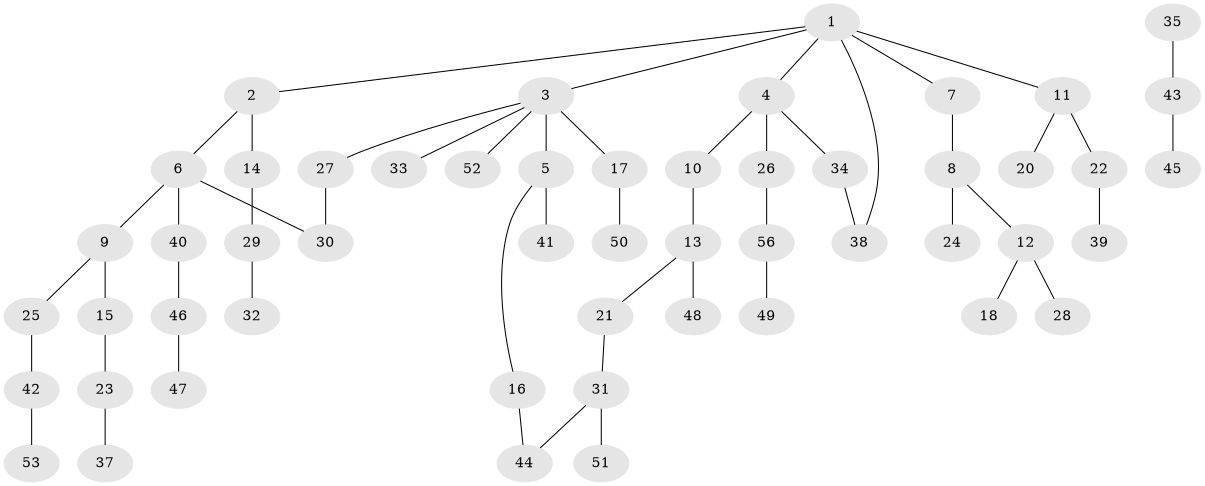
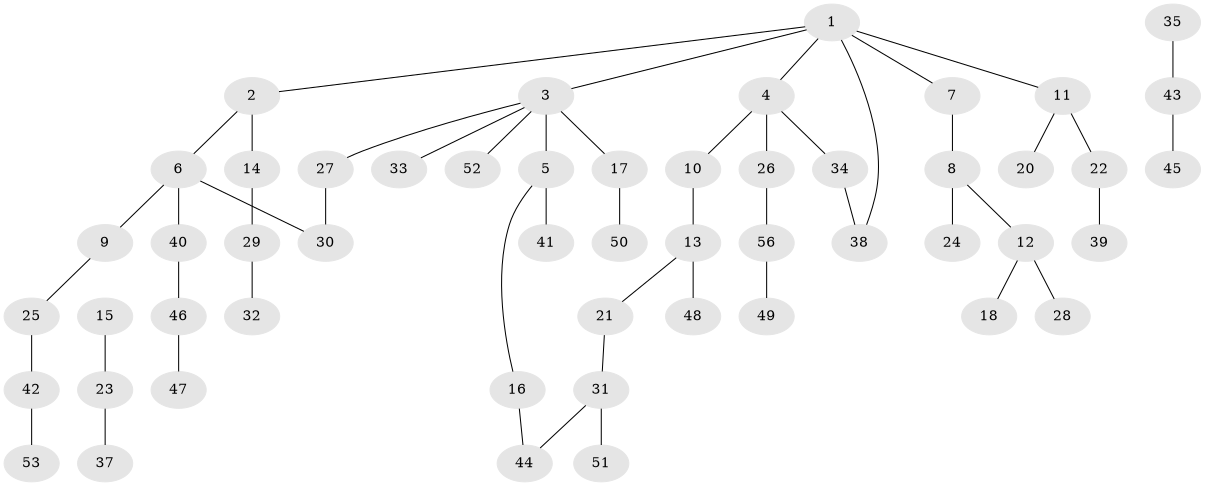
edge "9" -- "15": removed
